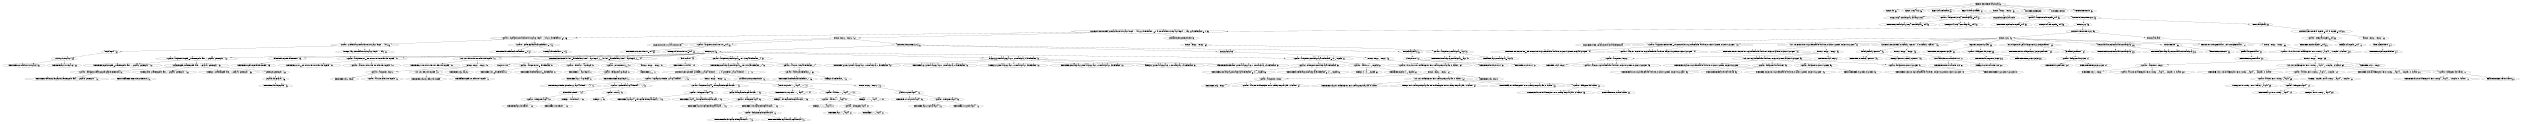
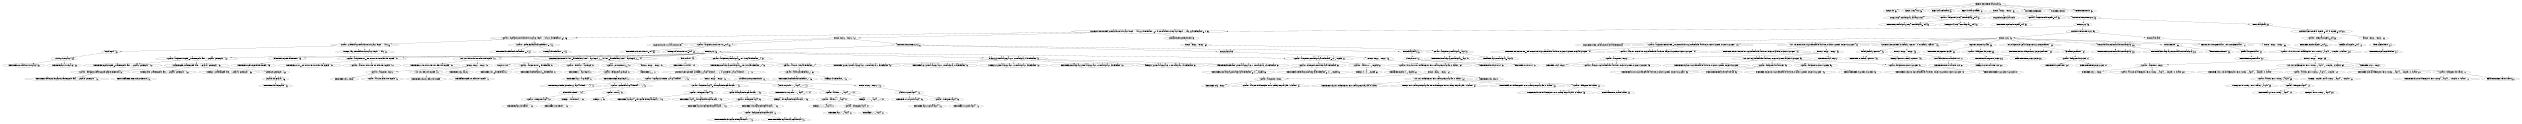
node "(LITERAL,null,File tmpFile = null)": removed
